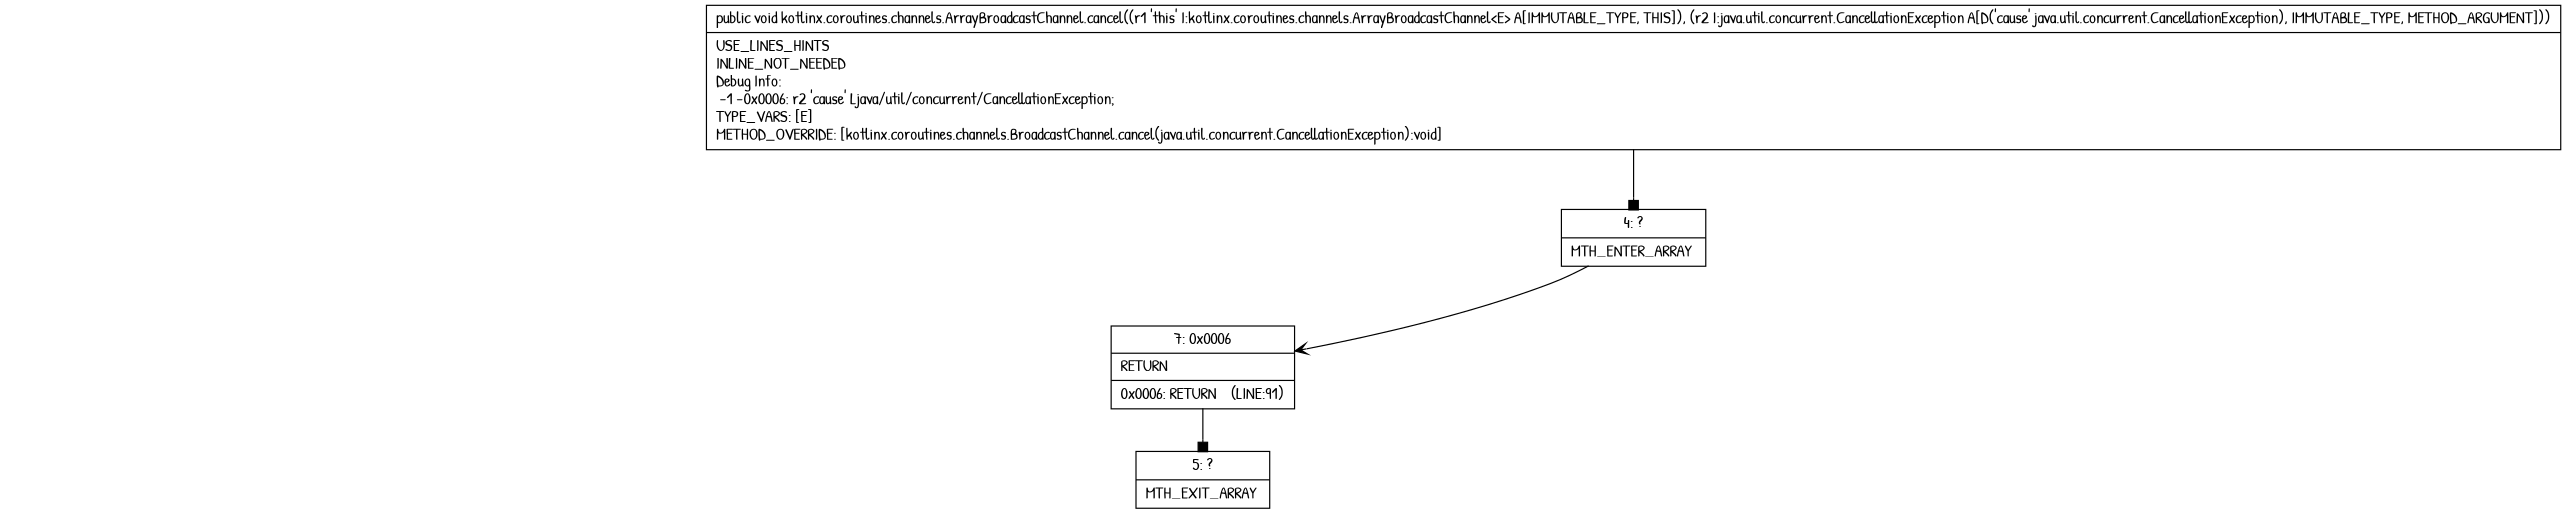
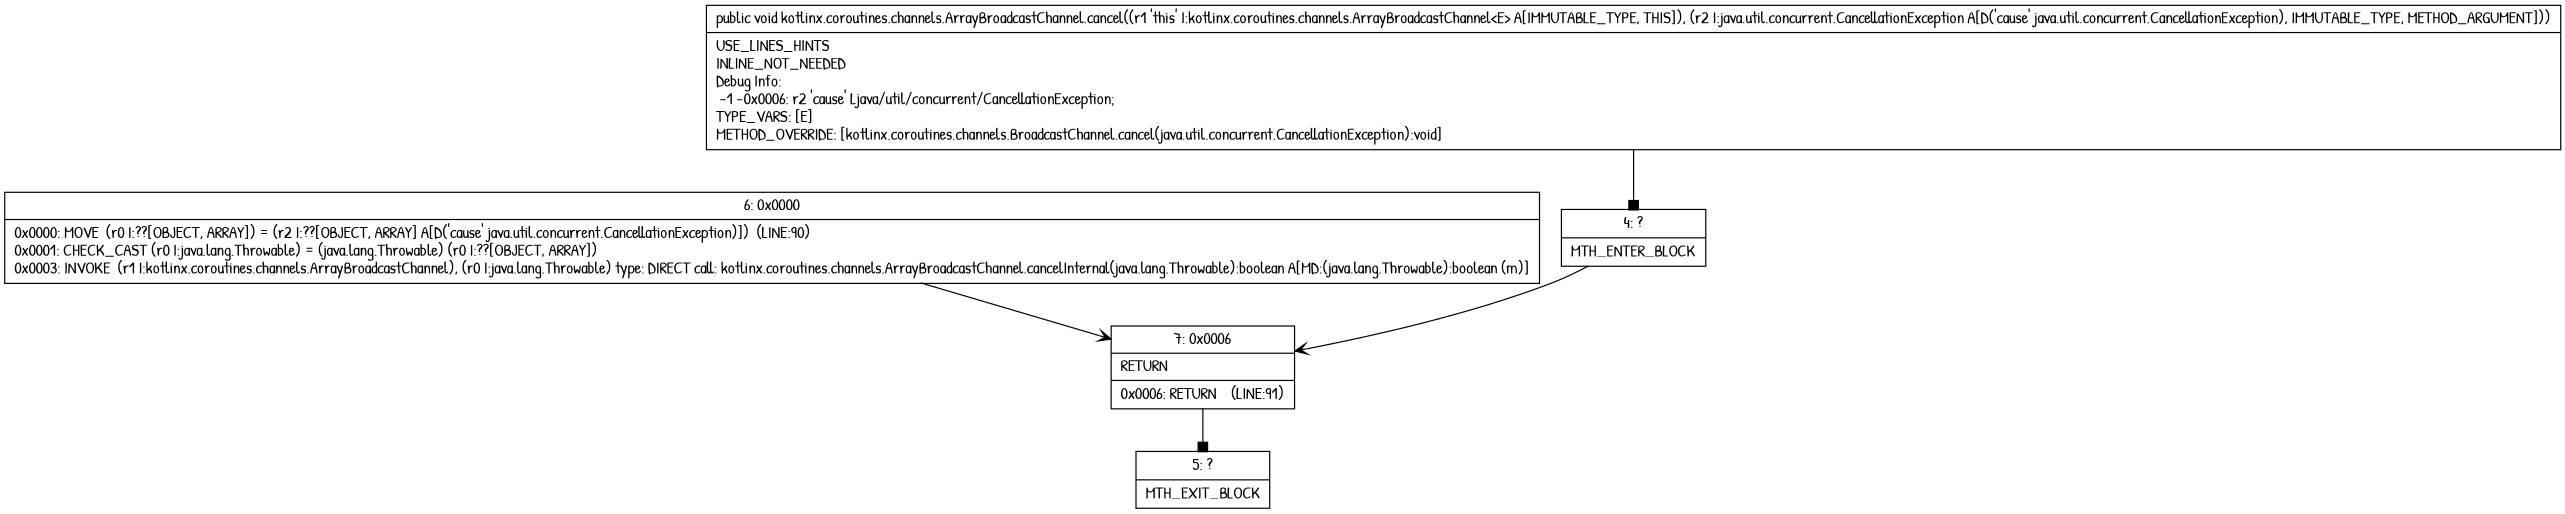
node "6: 0x0000": added
node "4: ?": text "MTH_ENTER_ARRAY" -> "MTH_ENTER_BLOCK"
node "5: ?": text "MTH_EXIT_ARRAY" -> "MTH_EXIT_BLOCK"
